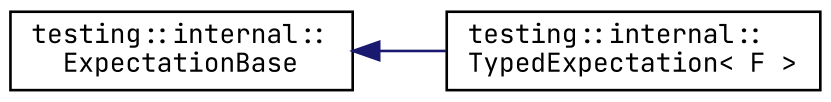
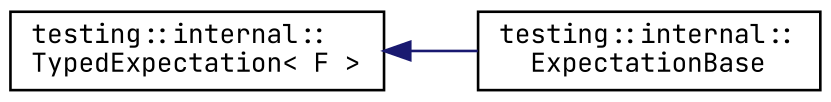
edge "testing::internal:: TypedExpectation< F >" -> "testing::internal:: ExpectationBase": reversed
